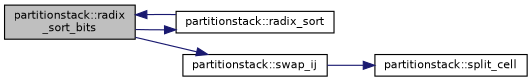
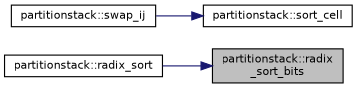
edge "partitionstack::radix _sort_bits" -> "partitionstack::radix_sort": removed
edge "partitionstack::radix _sort_bits" -> "partitionstack::swap_ij": removed
node "partitionstack::split_cell": label "partitionstack::split_cell" -> "partitionstack::sort_cell"
